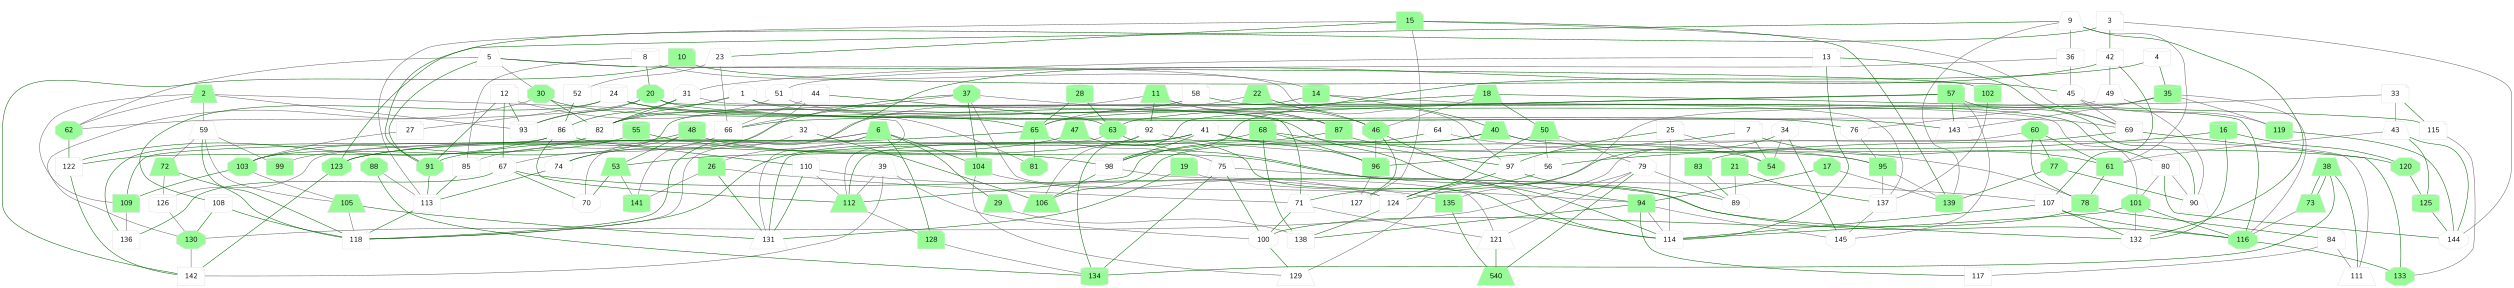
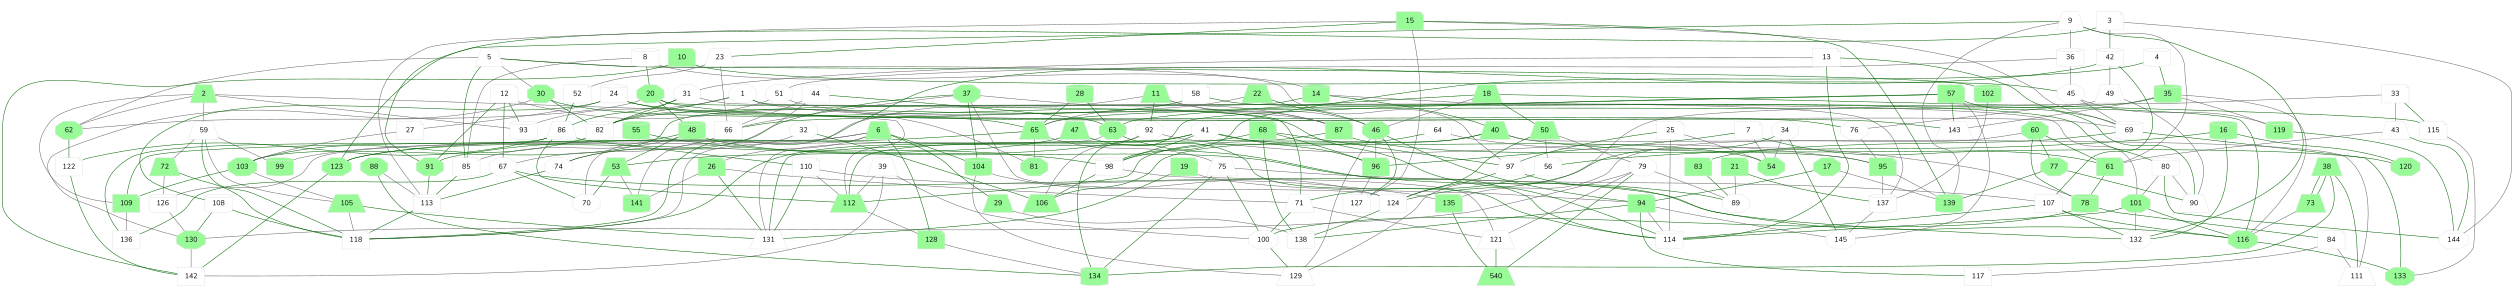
edge "5" -- "91": now "5" -- "85"
edge "20" -- "93": now "20" -- "48"
edge "55" -- "122": removed
edge "46" -- "129": added
node "125": removed
